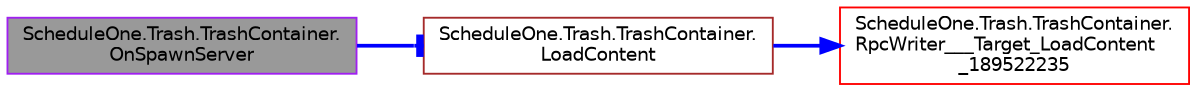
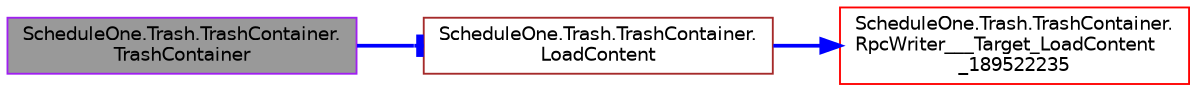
node "ScheduleOne.Trash.TrashContainer. OnSpawnServer": label "ScheduleOne.Trash.TrashContainer. OnSpawnServer" -> "ScheduleOne.Trash.TrashContainer. TrashContainer"
